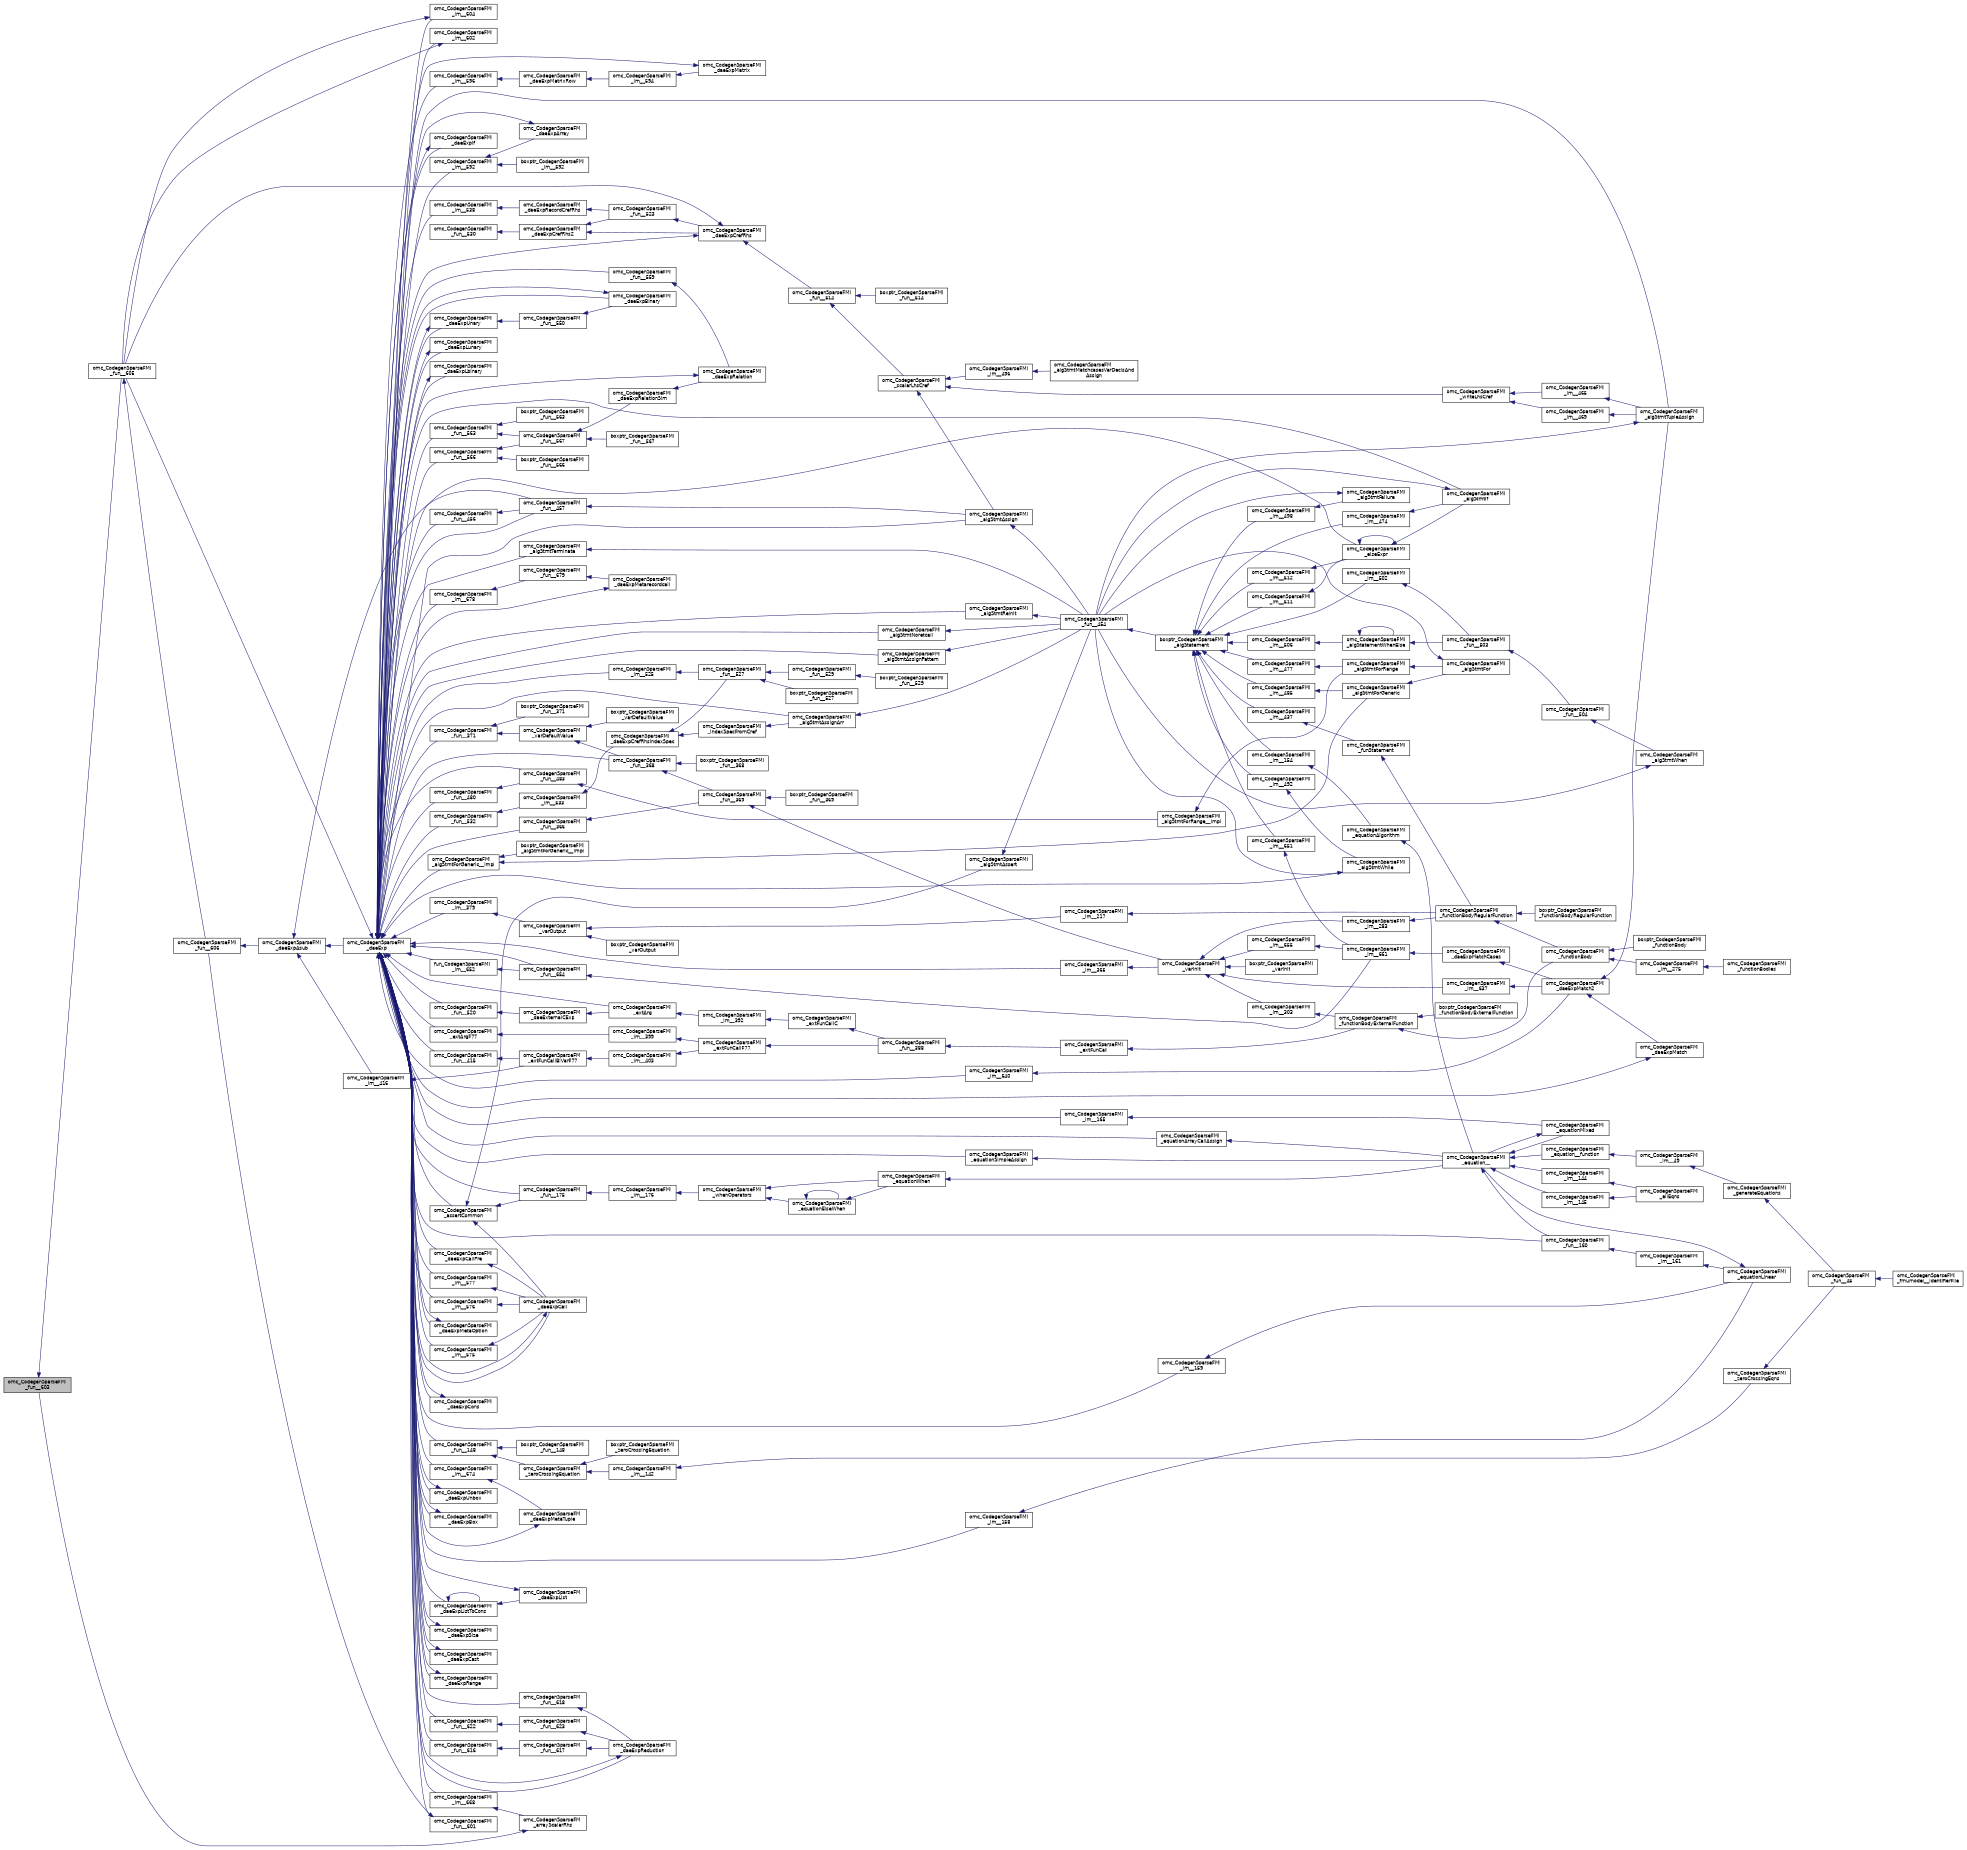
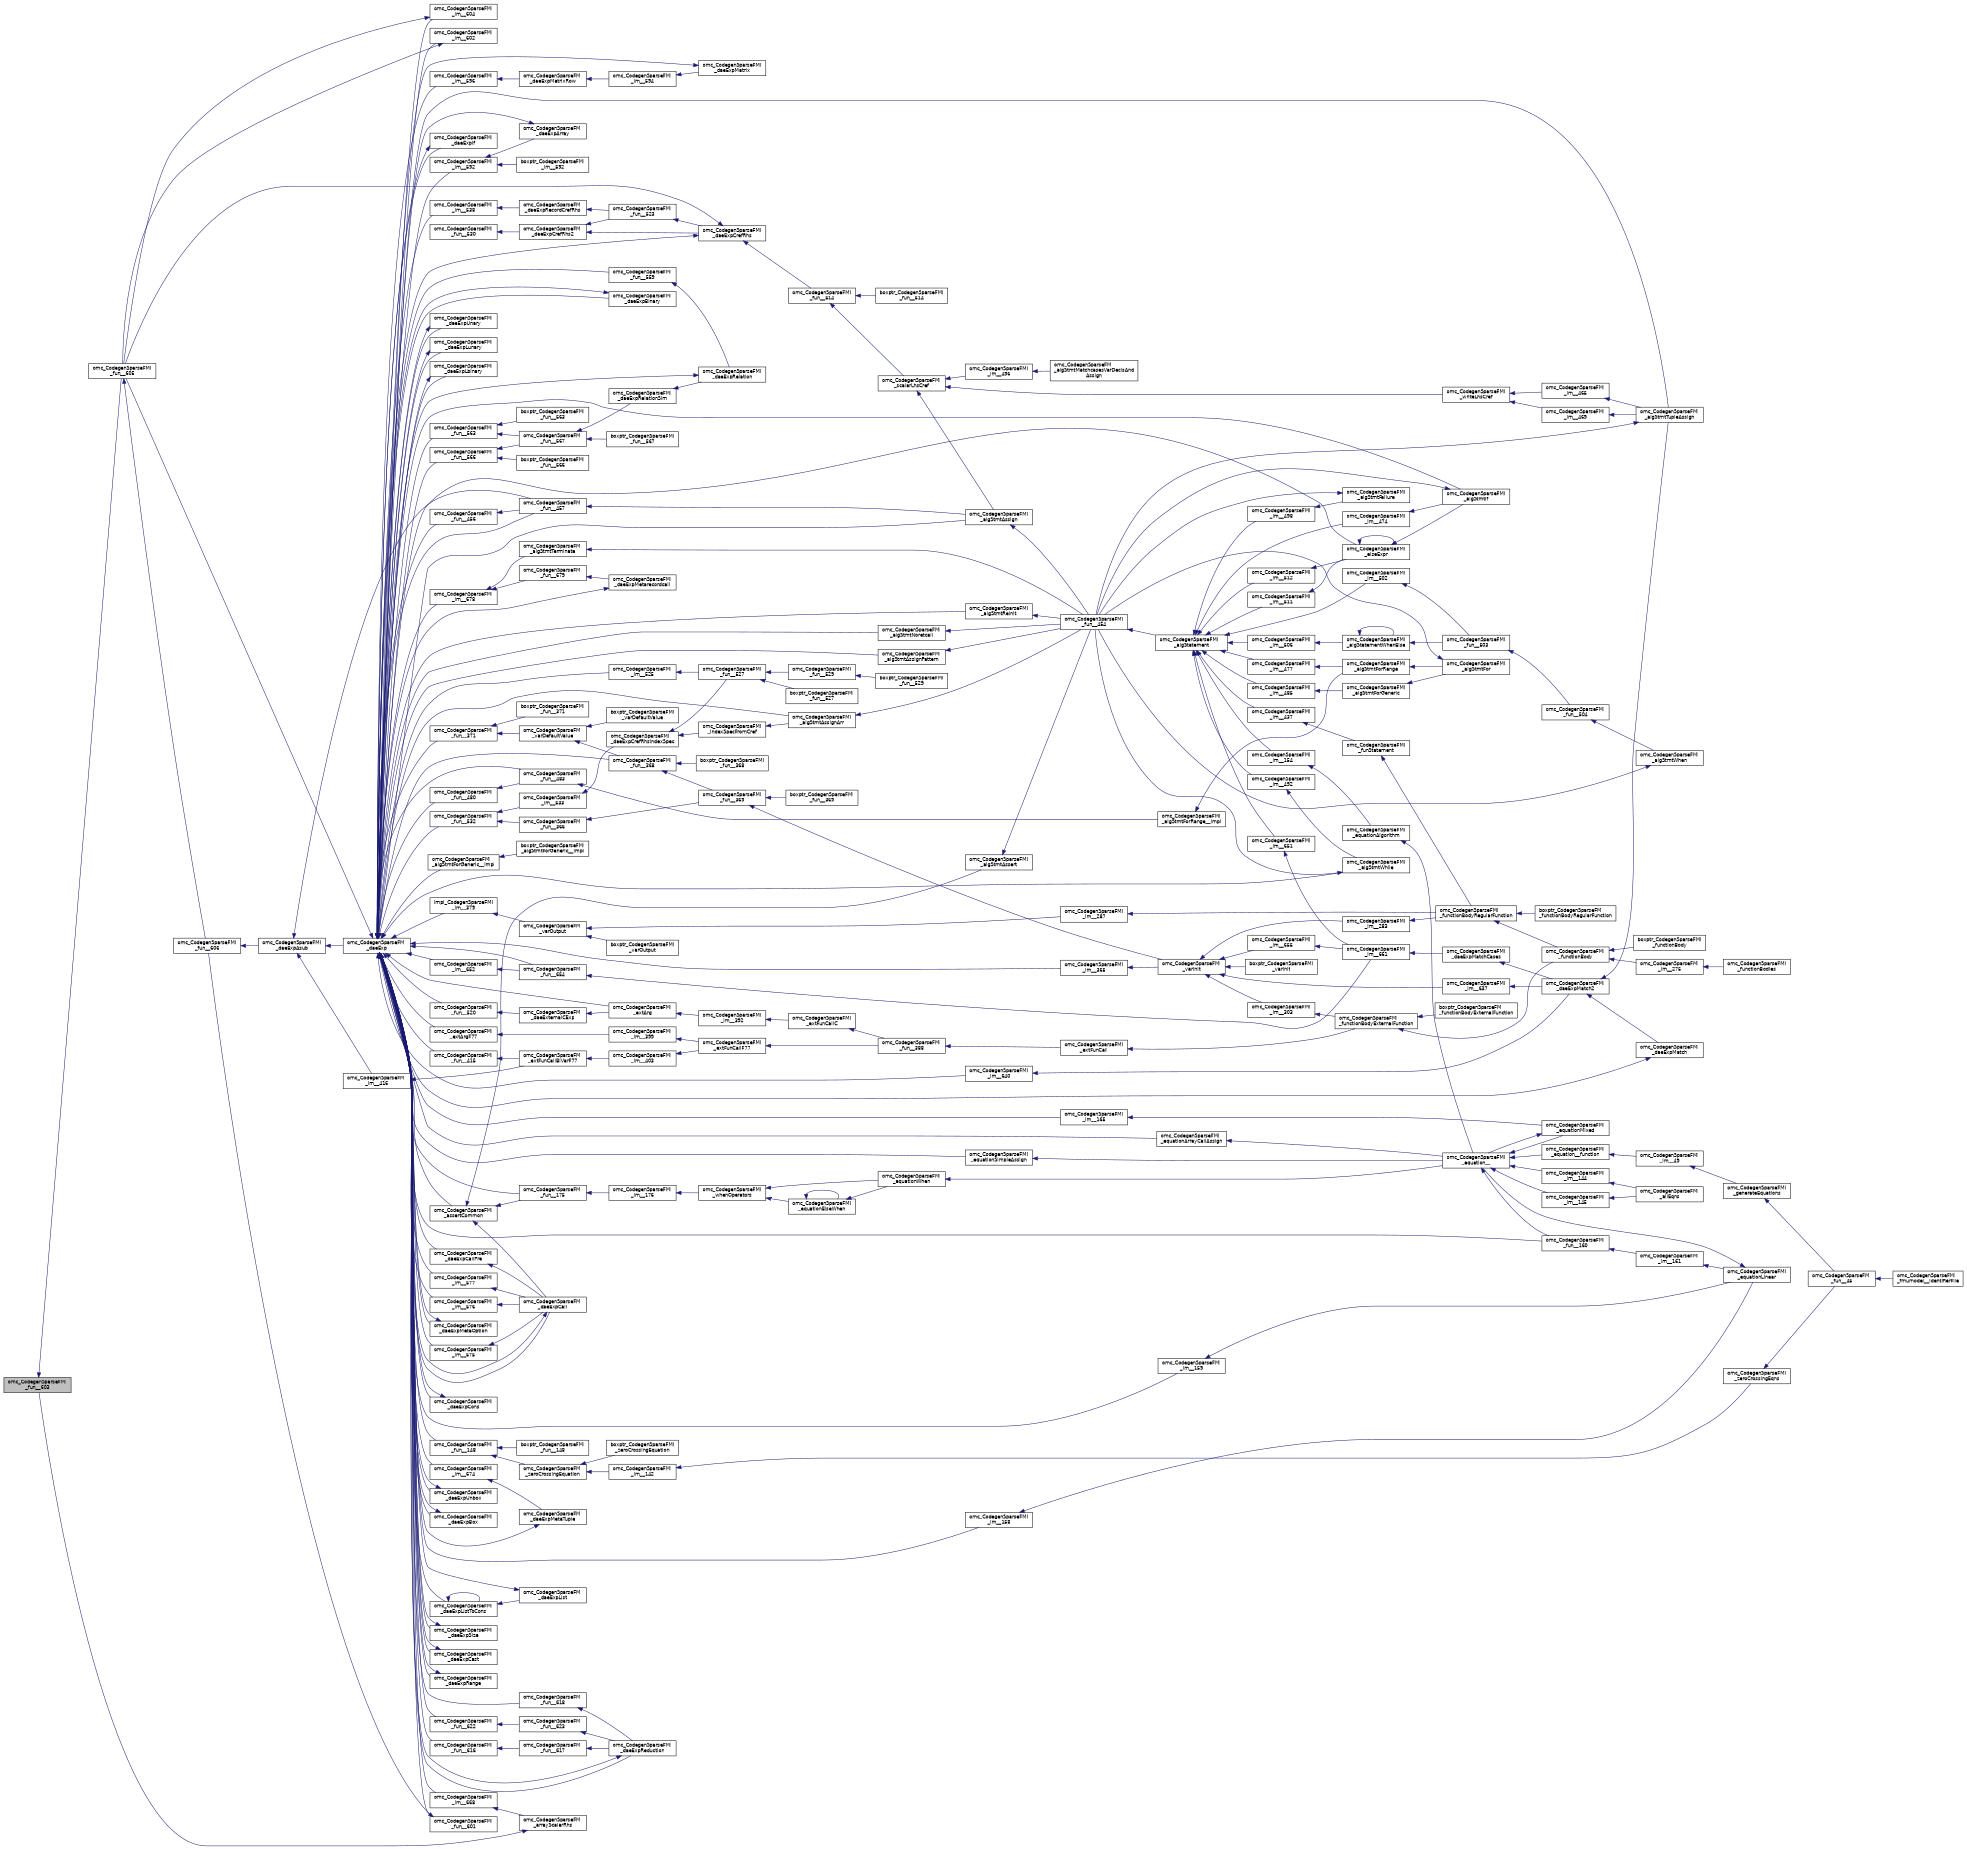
node "omc_CodegenSparseFMI _fun__550": removed
node "boxptr_CodegenSparseFMI _algStatement": label "boxptr_CodegenSparseFMI _algStatement" -> "omc_CodegenSparseFMI _algStatement"
edge "omc_CodegenSparseFMI _algStmtTerminate" -> "omc_CodegenSparseFMI _daeExp": now "omc_CodegenSparseFMI _algStmtTerminate" -> "omc_CodegenSparseFMI _lm__678"
edge "omc_CodegenSparseFMI _algStmtForGeneric" -> "omc_CodegenSparseFMI _algStmtForGeneric__impl": removed
edge "omc_CodegenSparseFMI _fun__366" -> "omc_CodegenSparseFMI _daeExp": now "omc_CodegenSparseFMI _fun__366" -> "omc_CodegenSparseFMI _fun__532"
node "omc_CodegenSparseFMI _lm__379": label "omc_CodegenSparseFMI _lm__379" -> "impl_CodegenSparseFMI _lm__379"
node "omc_CodegenSparseFMI _lm__217": label "omc_CodegenSparseFMI _lm__217" -> "omc_CodegenSparseFMI _lm__287"
node "fun_CodegenSparseFMI _lm__652": label "fun_CodegenSparseFMI _lm__652" -> "omc_CodegenSparseFMI _lm__652"
